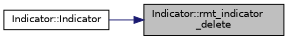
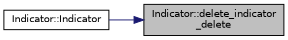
node "Indicator::rmt_indicator _delete": label "Indicator::rmt_indicator _delete" -> "Indicator::delete_indicator _delete"
